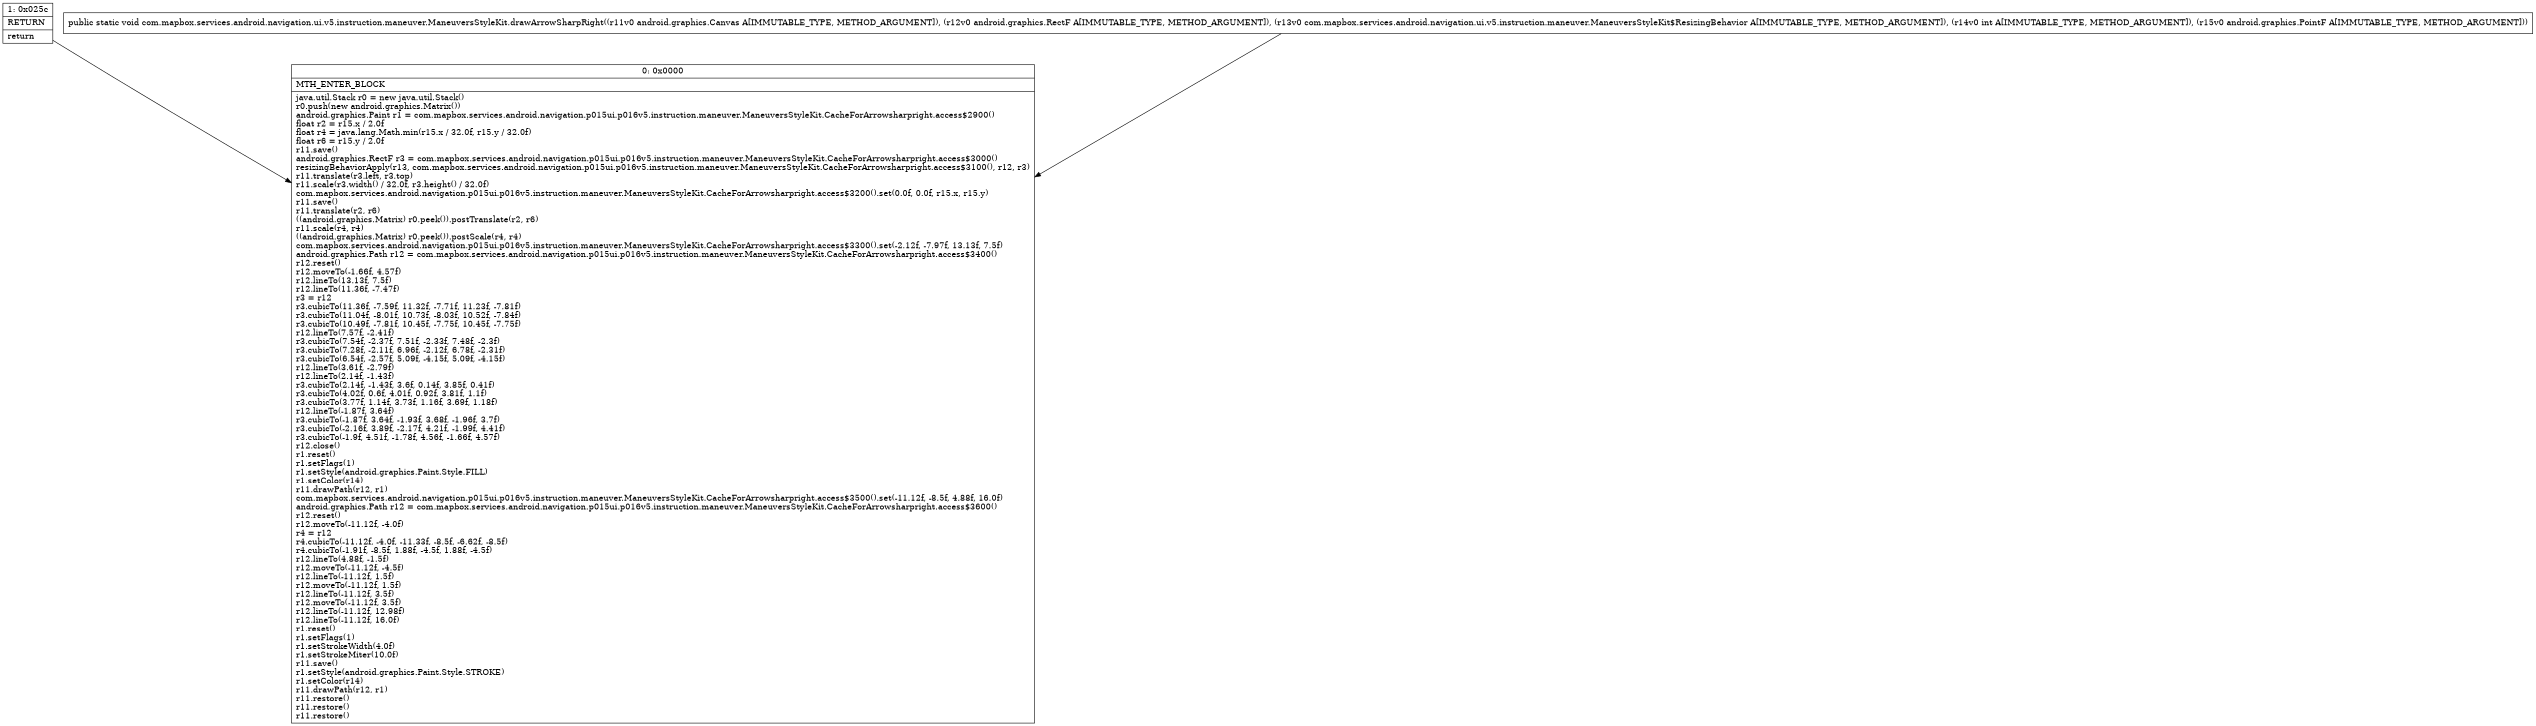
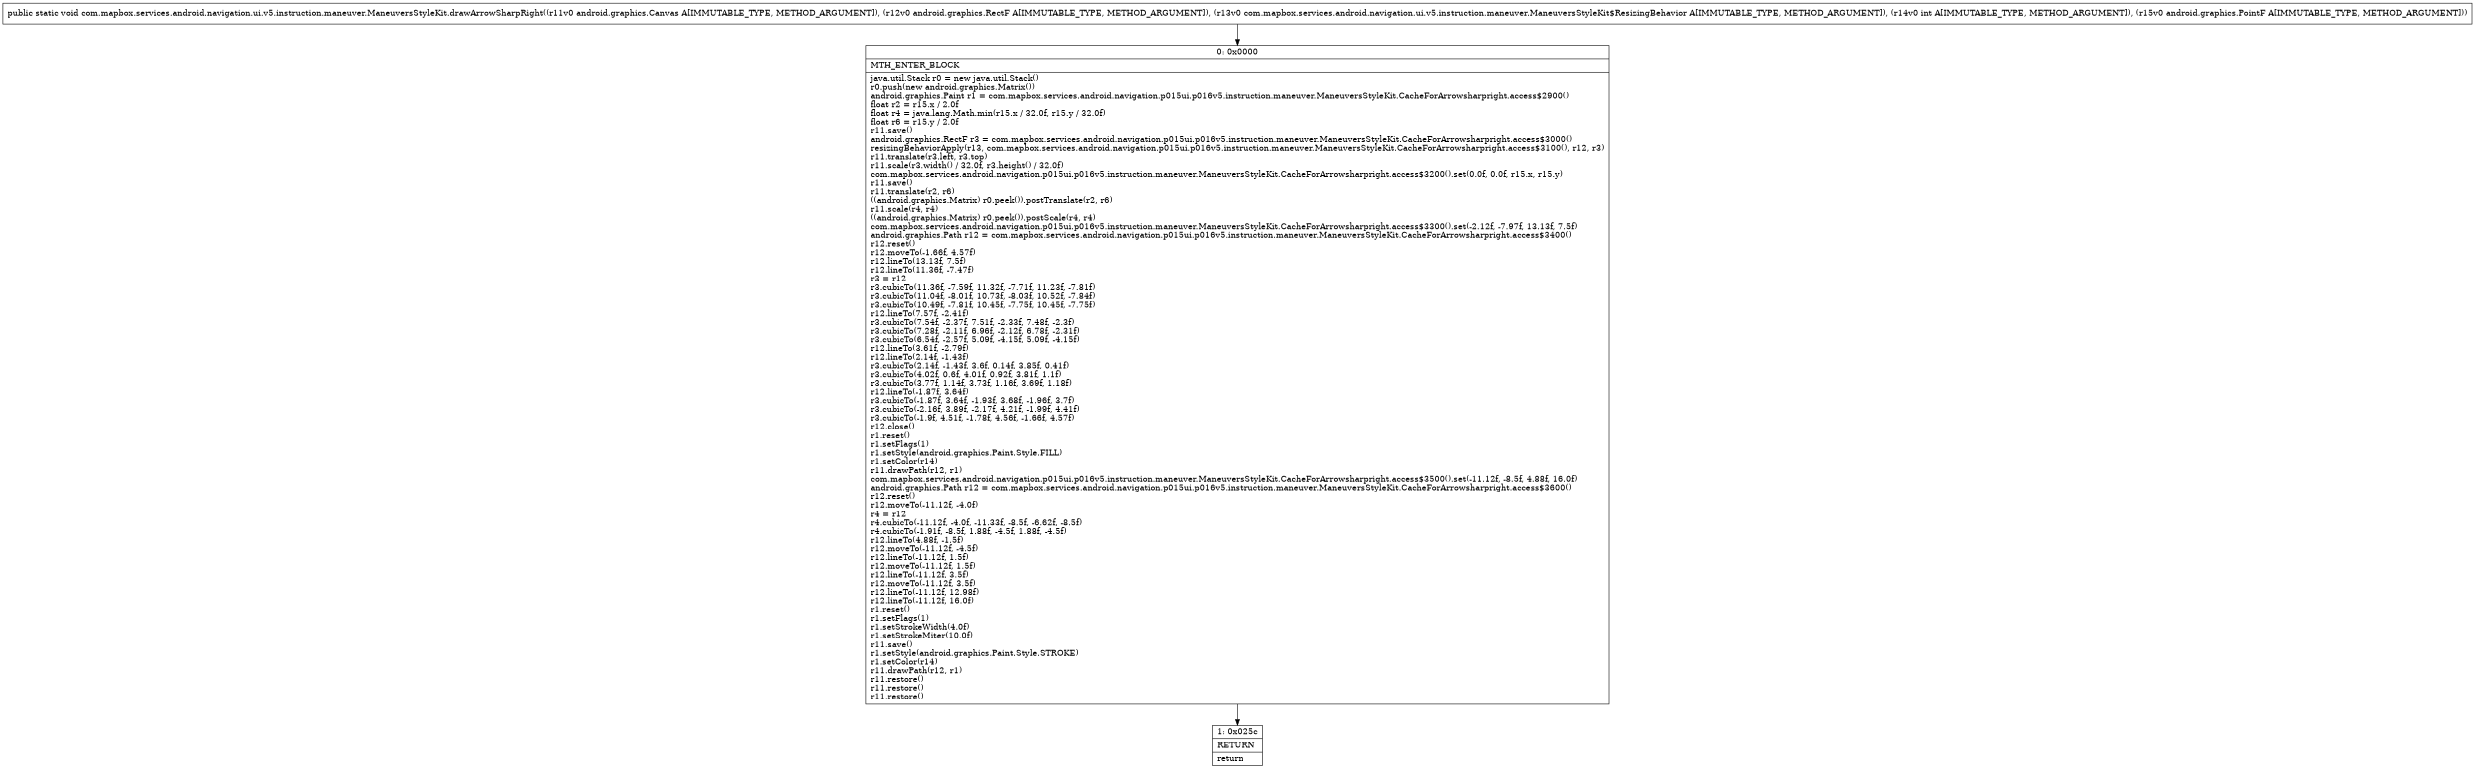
edge "1: 0x025c" -> "0: 0x0000": reversed
